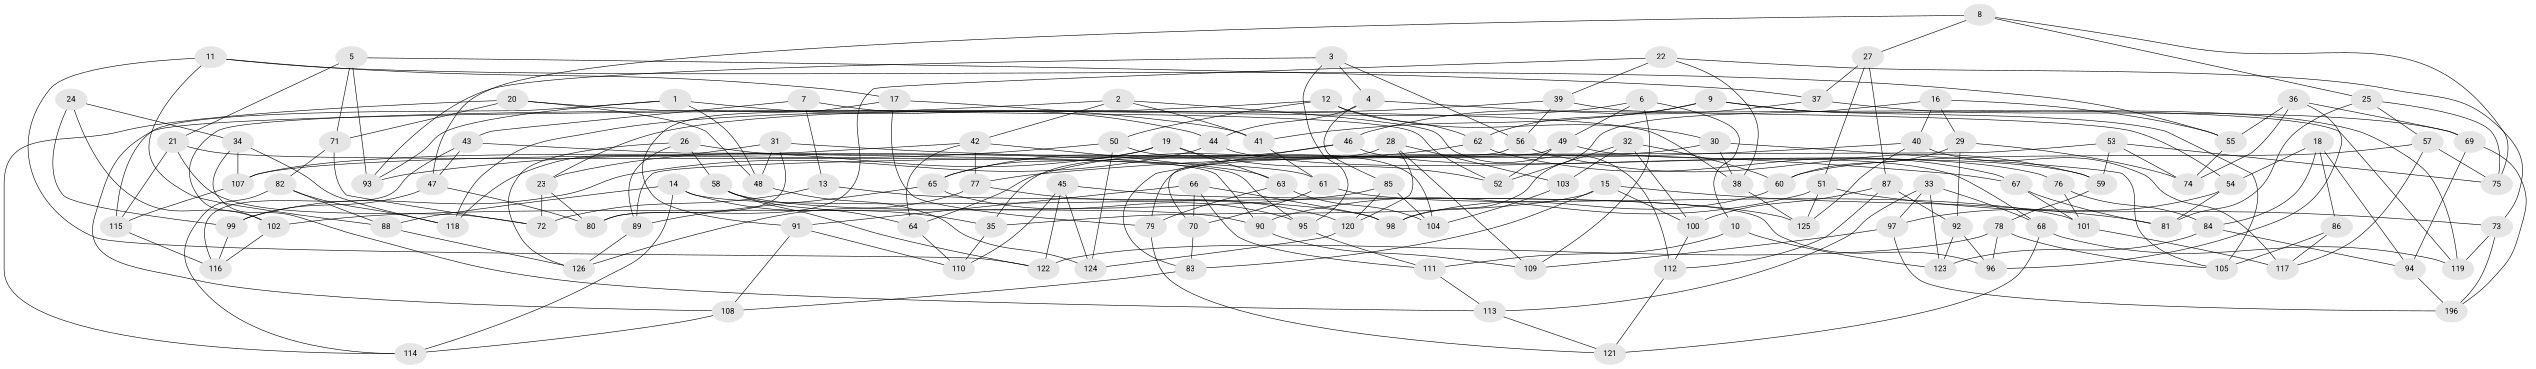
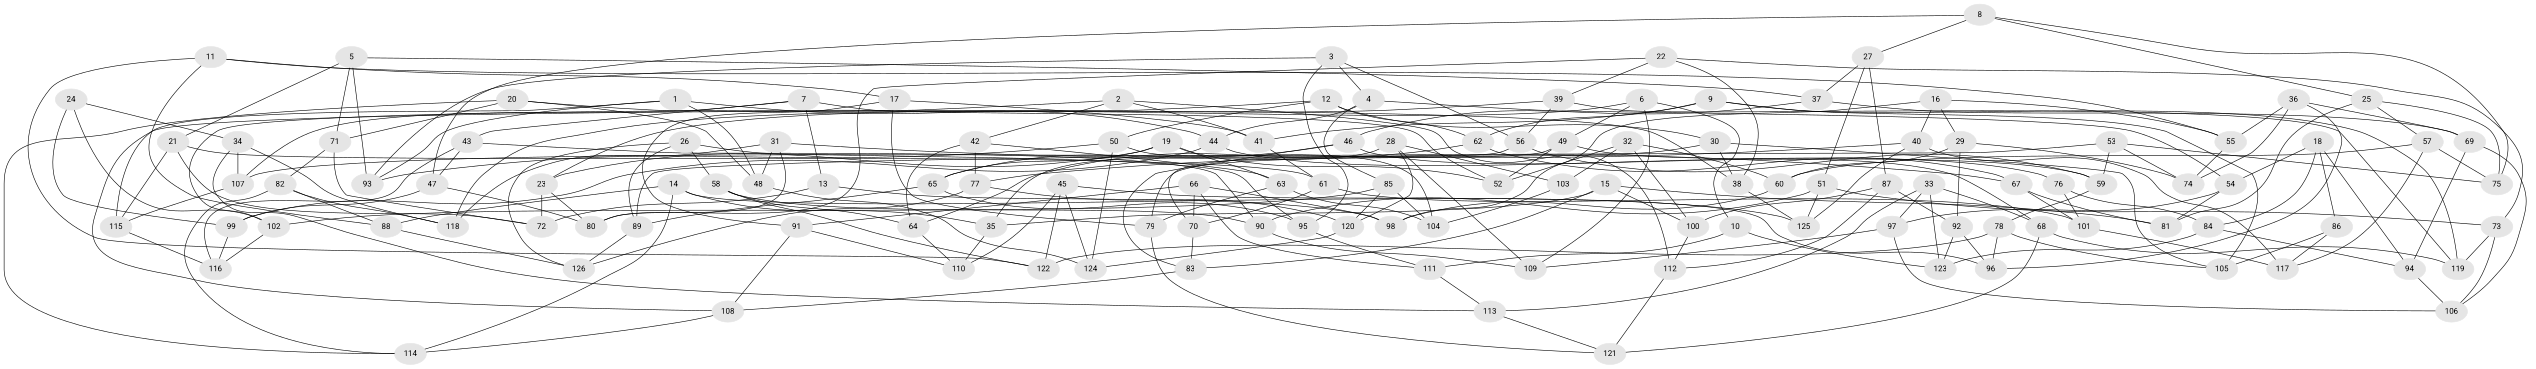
edge "42" -- "107": now "7" -- "107"
node "196": label "196" -> "106"
